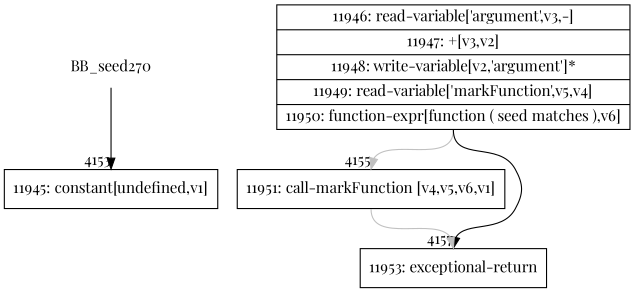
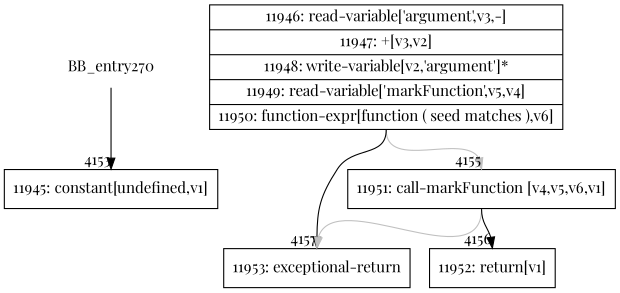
node "BB_seed270": label "BB_seed270" -> "BB_entry270"
node "11952: return[v1]": added
